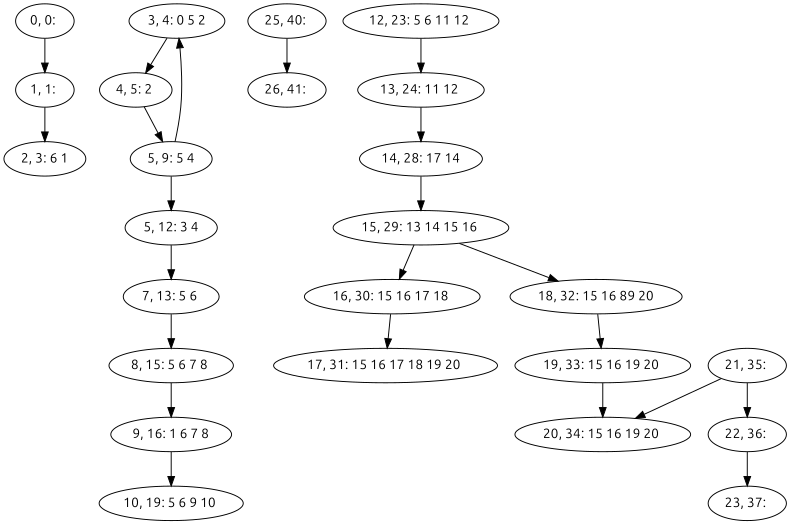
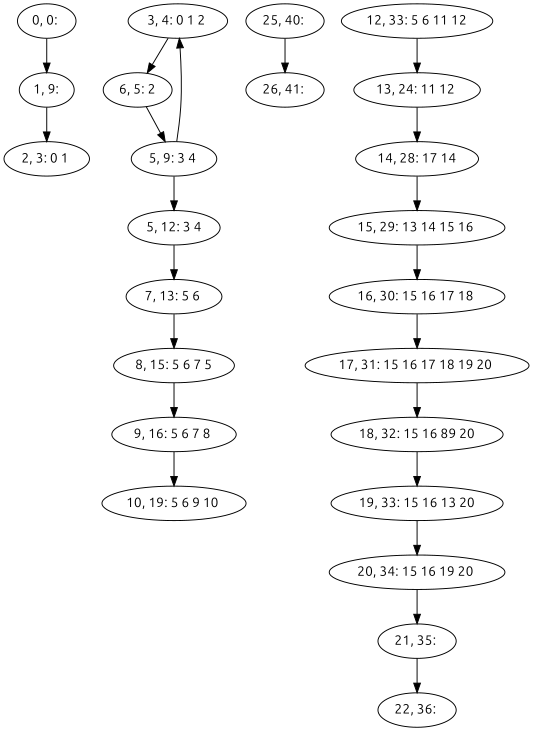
node "3, 4: 0 5 2": label "3, 4: 0 5 2" -> "3, 4: 0 1 2"
node "12, 23: 5 6 11 12": label "12, 23: 5 6 11 12" -> "12, 33: 5 6 11 12"
node "1, 1:": label "1, 1:" -> "1, 9:"
node "4, 5: 2": label "4, 5: 2" -> "6, 5: 2"
node "2, 3: 6 1": label "2, 3: 6 1" -> "2, 3: 0 1"
node "5, 9: 5 4": label "5, 9: 5 4" -> "5, 9: 3 4"
edge "15, 29: 13 14 15 16" -> "18, 32: 15 16 89 20": now "17, 31: 15 16 17 18 19 20" -> "18, 32: 15 16 89 20"
node "8, 15: 5 6 7 8": label "8, 15: 5 6 7 8" -> "8, 15: 5 6 7 5"
node "19, 33: 15 16 19 20": label "19, 33: 15 16 19 20" -> "19, 33: 15 16 13 20"
edge "21, 35:" -> "20, 34: 15 16 19 20": reversed
node "9, 16: 1 6 7 8": label "9, 16: 1 6 7 8" -> "9, 16: 5 6 7 8"
node "23, 37:": removed
